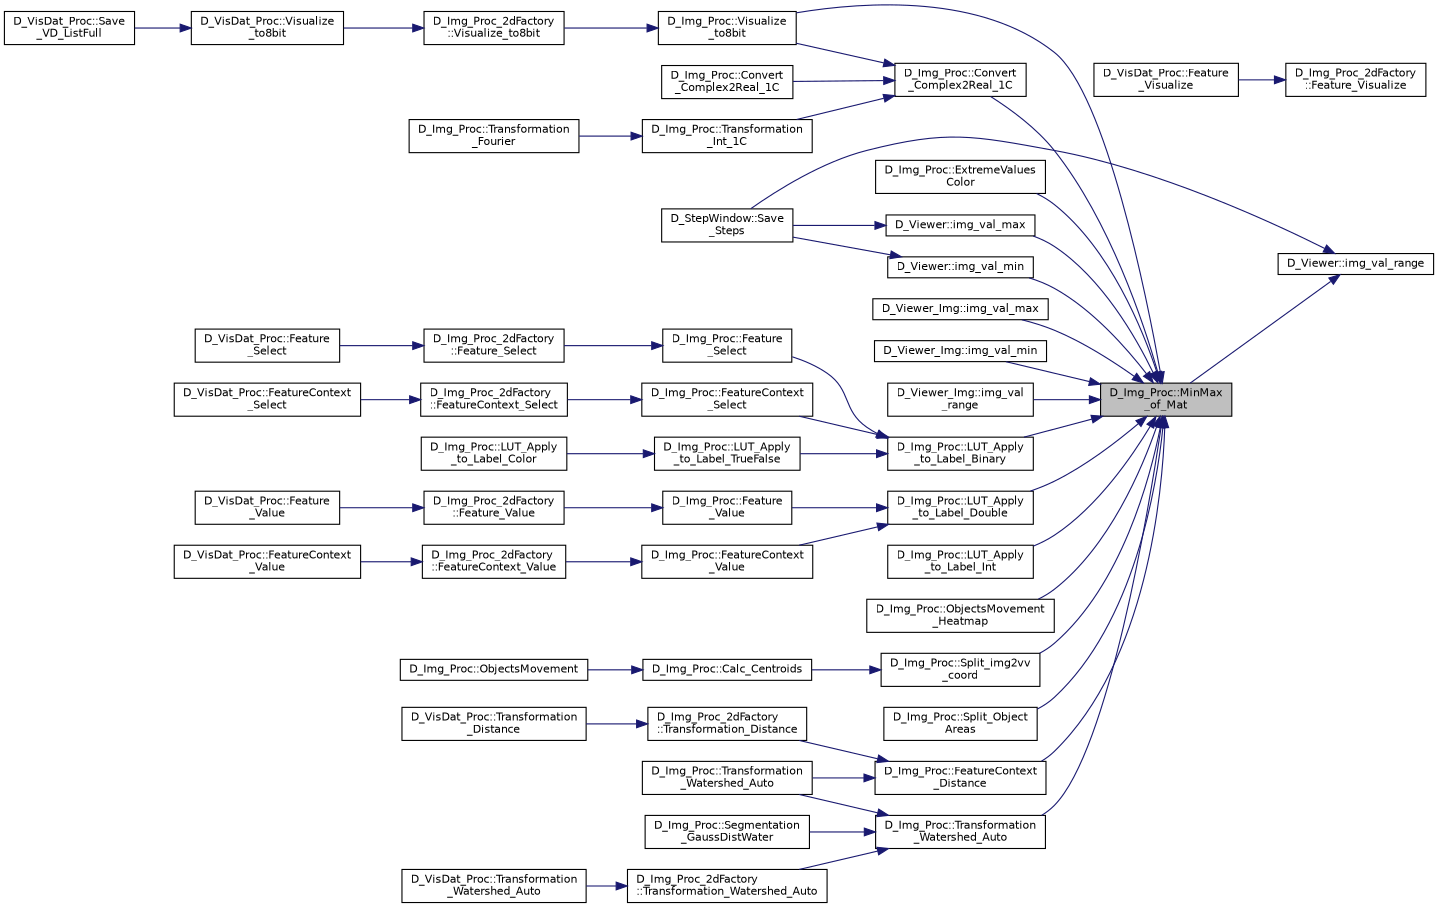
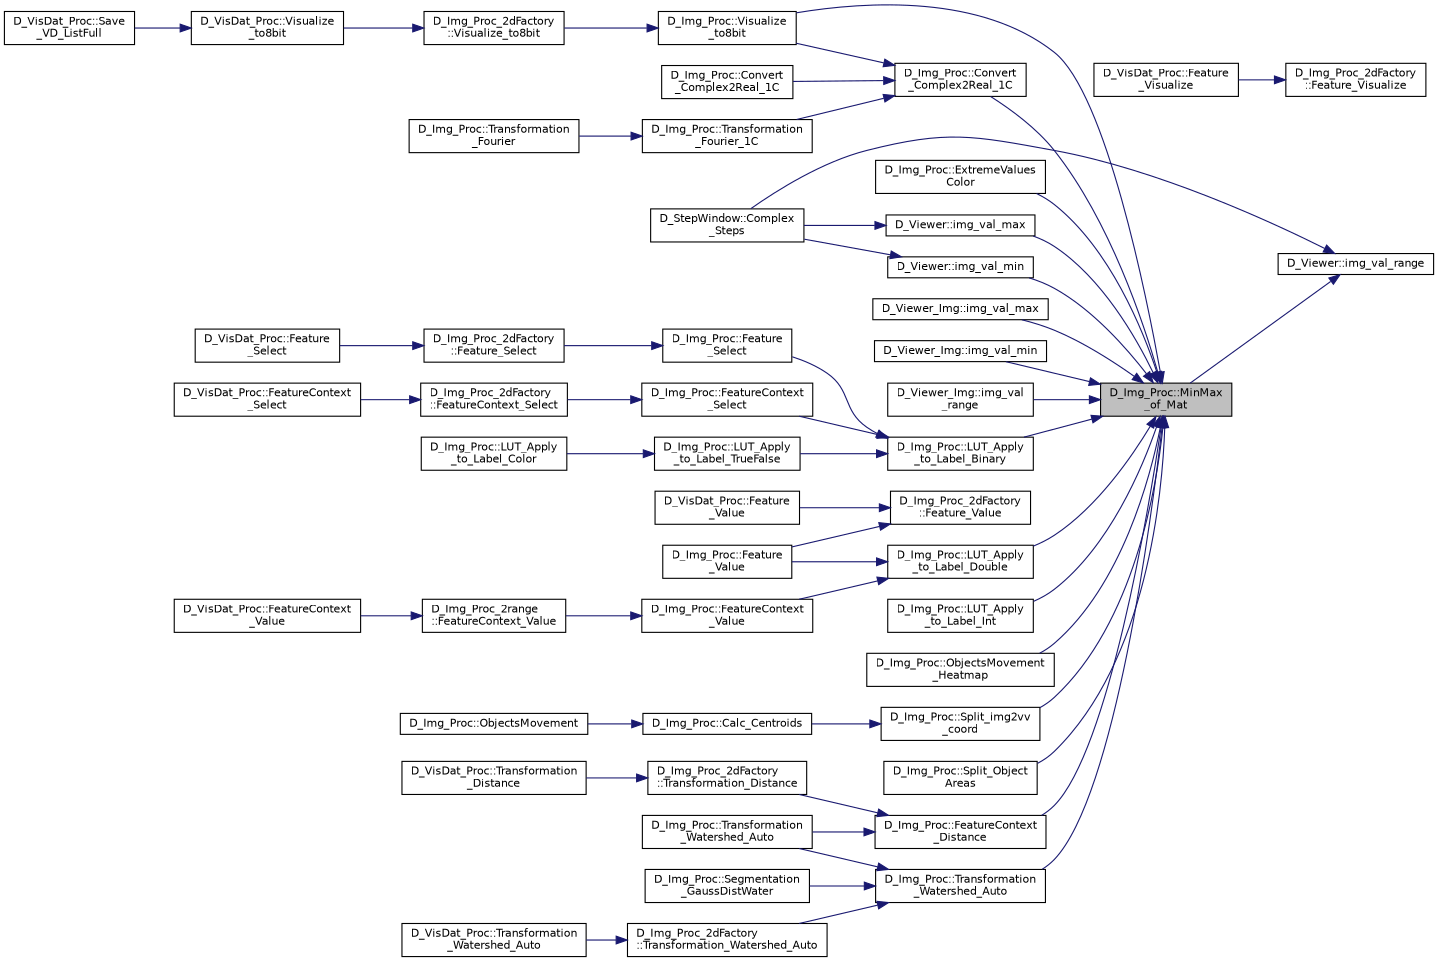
node "D_Img_Proc::Transformation _Int_1C": label "D_Img_Proc::Transformation _Int_1C" -> "D_Img_Proc::Transformation _Fourier_1C"
node "D_StepWindow::Save _Steps": label "D_StepWindow::Save _Steps" -> "D_StepWindow::Complex _Steps"
edge "D_Img_Proc_2dFactory ::Feature_Value" -> "D_Img_Proc::Feature _Value": reversed
node "D_Img_Proc_2dFactory ::FeatureContext_Value": label "D_Img_Proc_2dFactory ::FeatureContext_Value" -> "D_Img_Proc_2range ::FeatureContext_Value"
